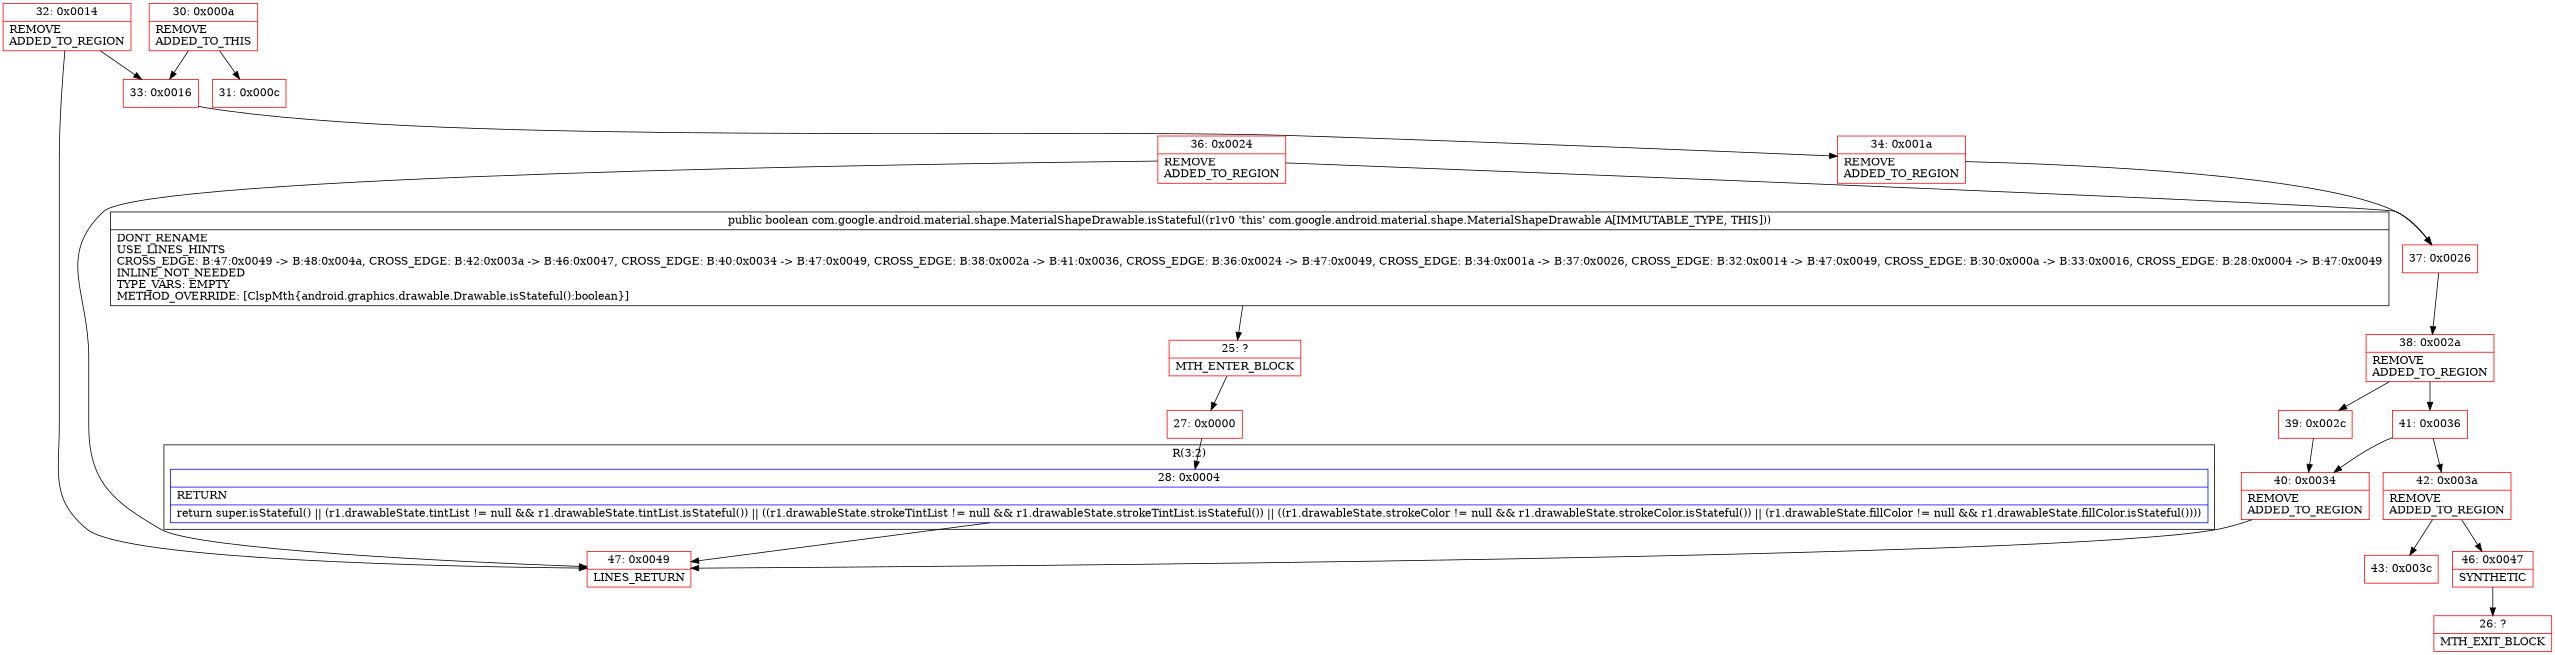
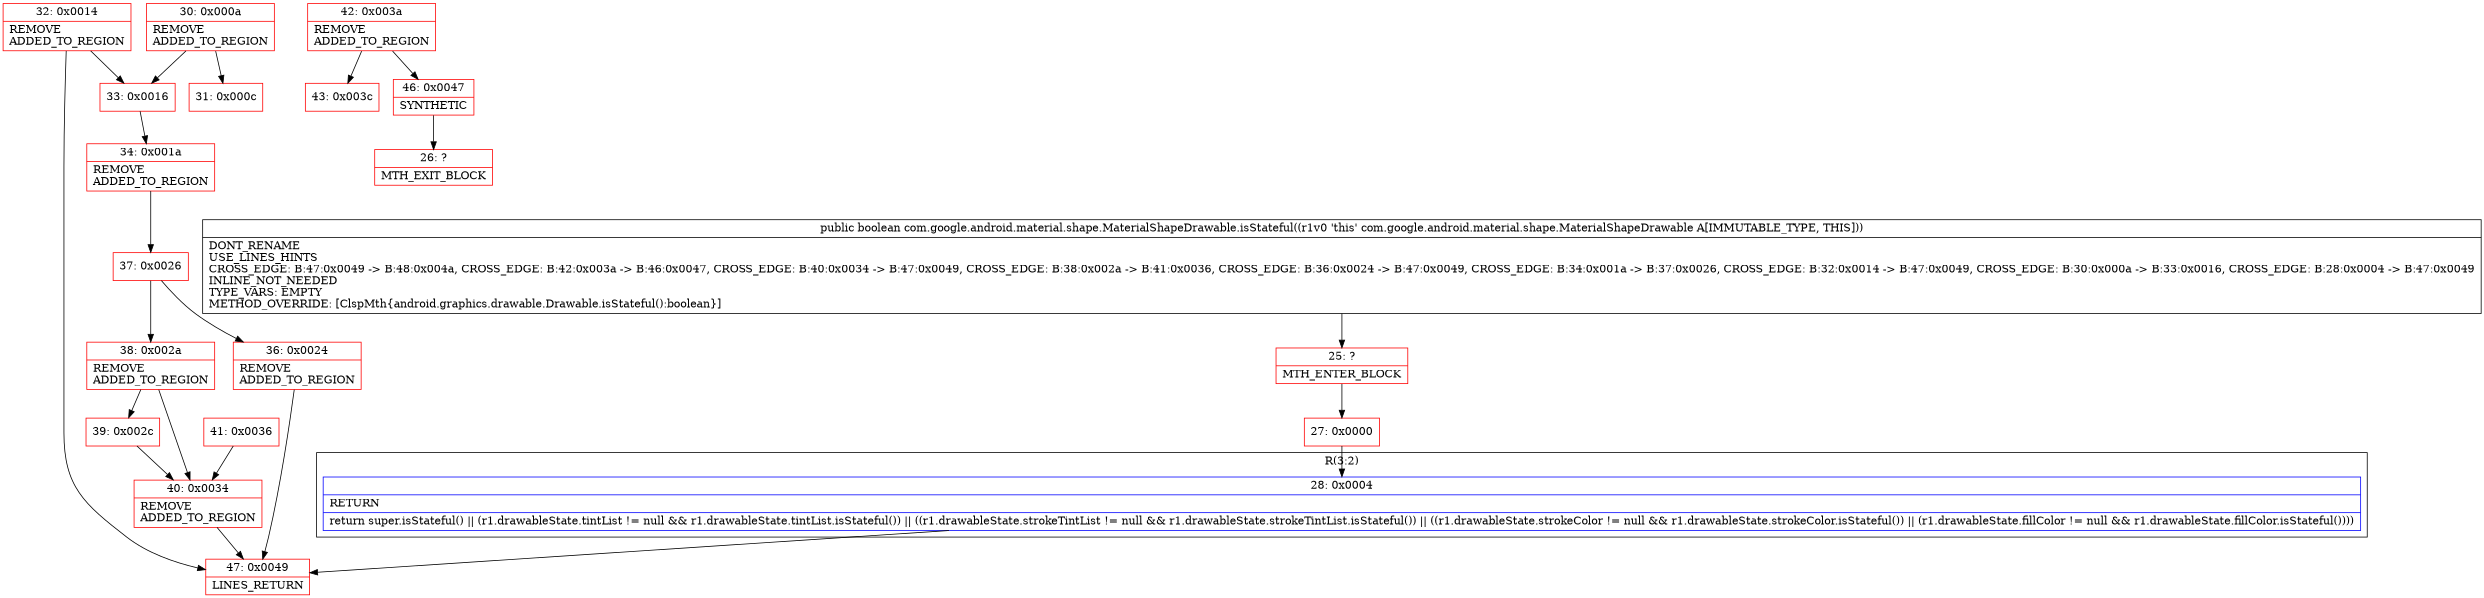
node "30: 0x000a": text "ADDED_TO_THIS" -> "ADDED_TO_REGION"
edge "36: 0x0024" -> "37: 0x0026": reversed
edge "38: 0x002a" -> "41: 0x0036": now "38: 0x002a" -> "40: 0x0034"
edge "41: 0x0036" -> "42: 0x003a": removed
